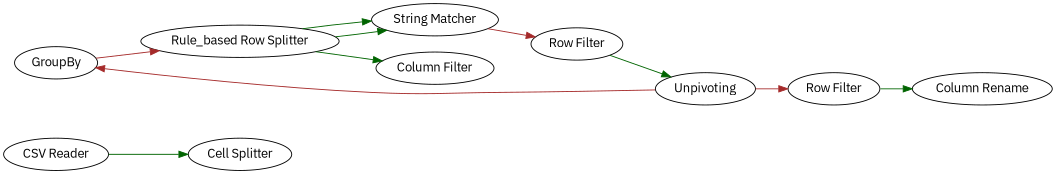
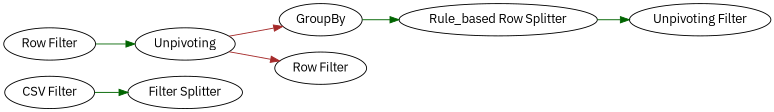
node "String Matcher": removed
edge "GroupBy" -> "Rule_based Row Splitter": color brown -> darkgreen
node "Column Filter": label "Column Filter" -> "Unpivoting Filter"
node "Column Rename": removed
node "CSV Reader": label "CSV Reader" -> "CSV Filter"
node "Cell Splitter": label "Cell Splitter" -> "Filter Splitter"
